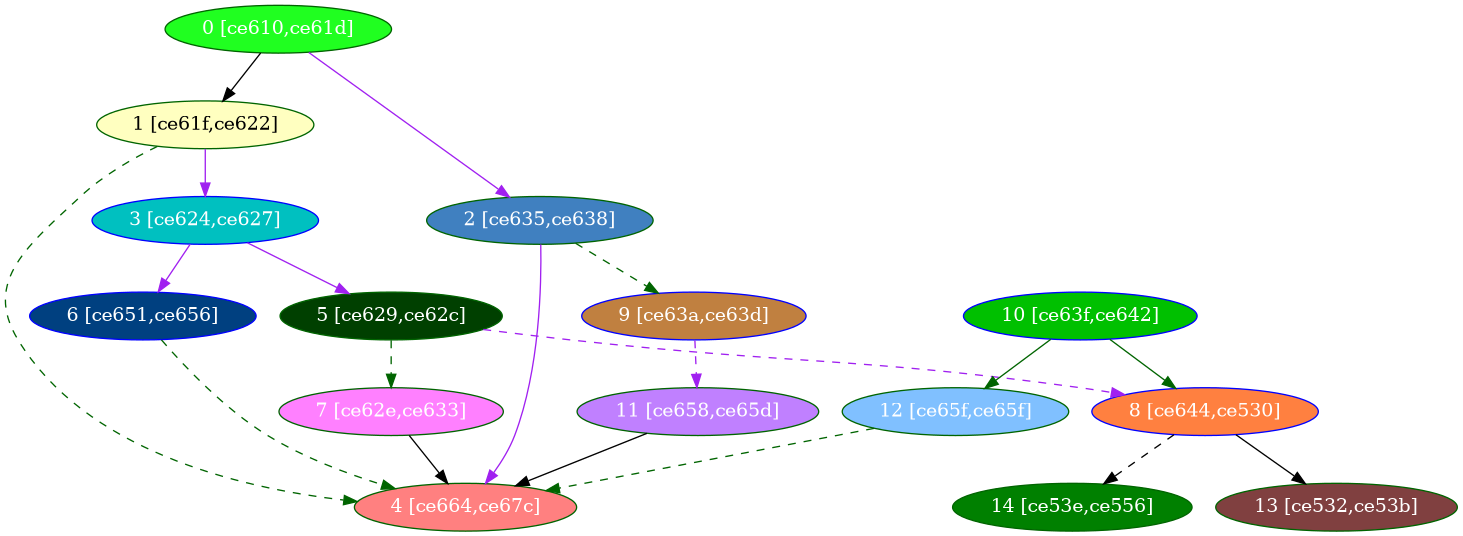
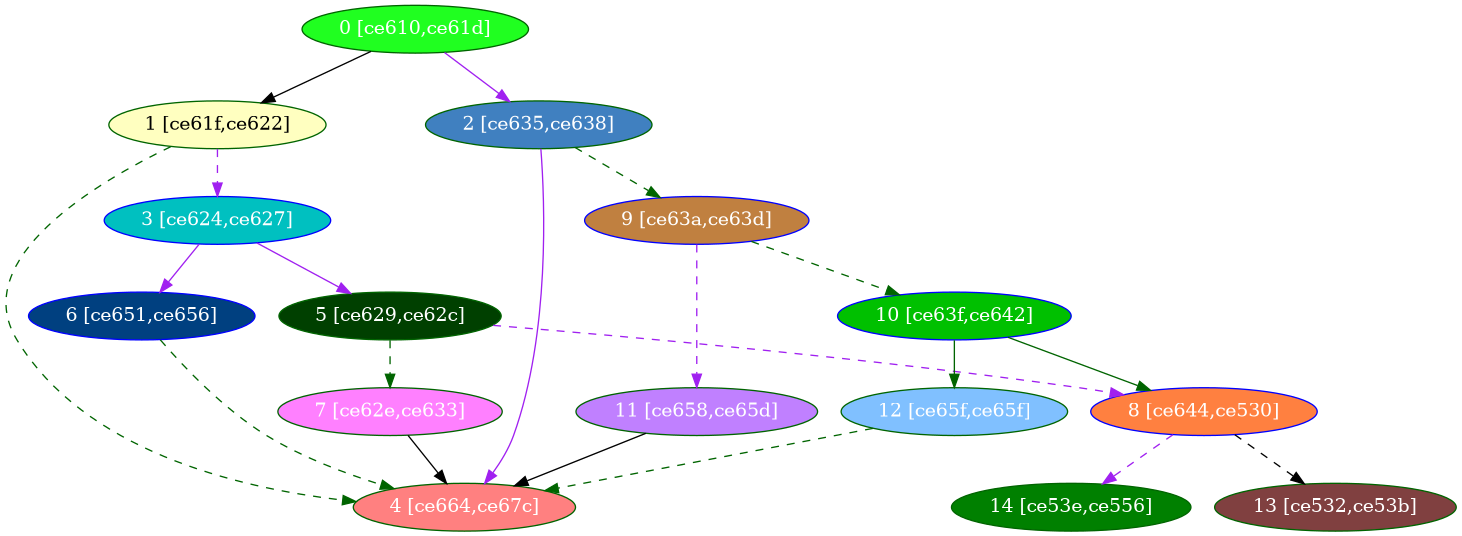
edge "1 [ce61f,ce622]" -> "3 [ce624,ce627]": style solid -> dashed
edge "9 [ce63a,ce63d]" -> "10 [ce63f,ce642]": added
edge "8 [ce644,ce530]" -> "14 [ce53e,ce556]": color black -> purple
edge "8 [ce644,ce530]" -> "13 [ce532,ce53b]": style solid -> dashed
